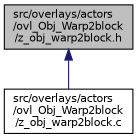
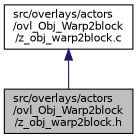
edge "src/overlays/actors /ovl_Obj_Warp2block /z_obj_warp2block.c" -> "src/overlays/actors /ovl_Obj_Warp2block /z_obj_warp2block.h": reversed
